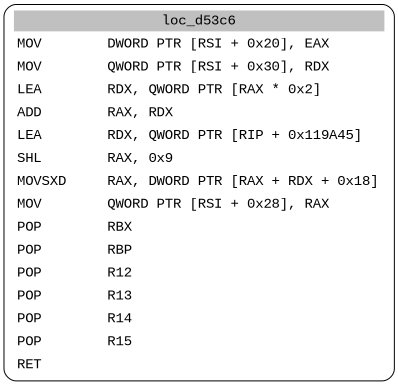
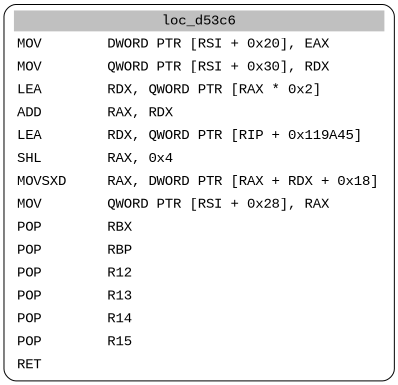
node "loc_d53c6": text "SHL        RAX, 0x9" -> "SHL        RAX, 0x4"
